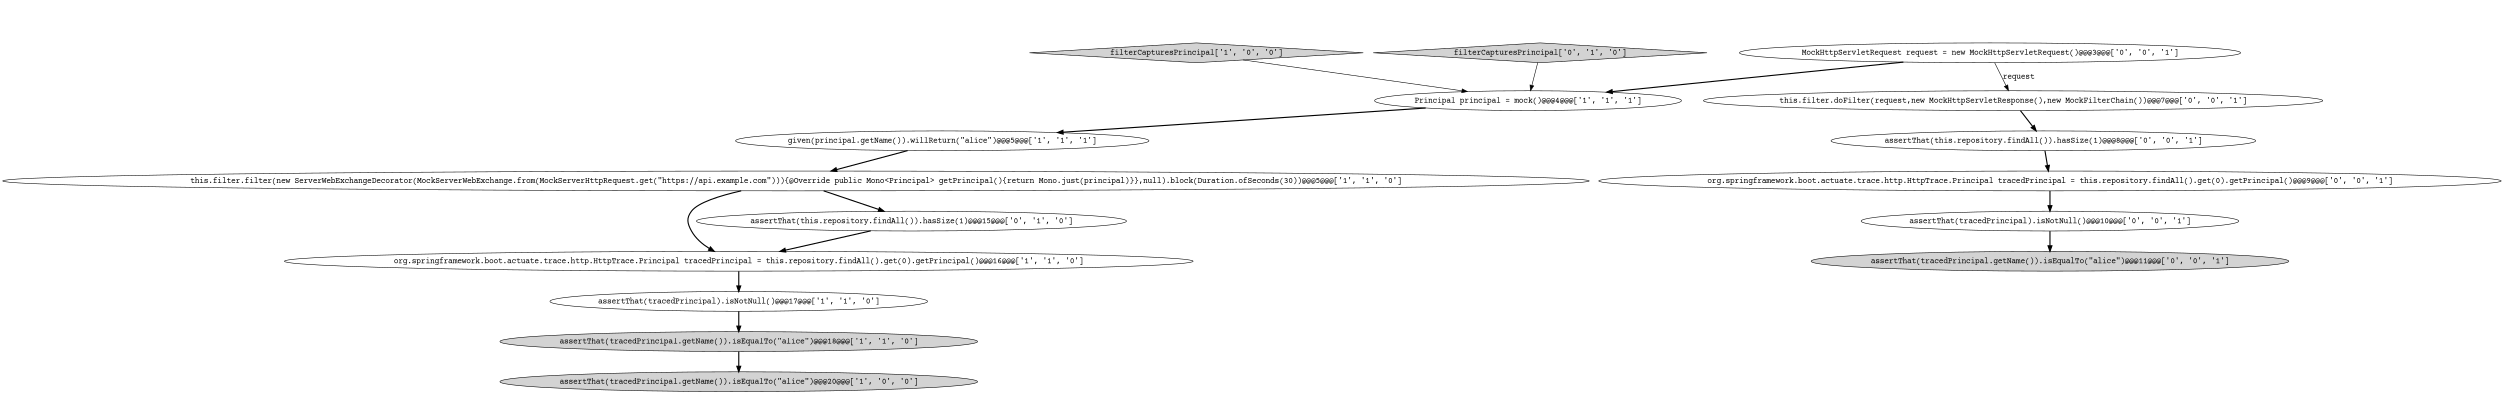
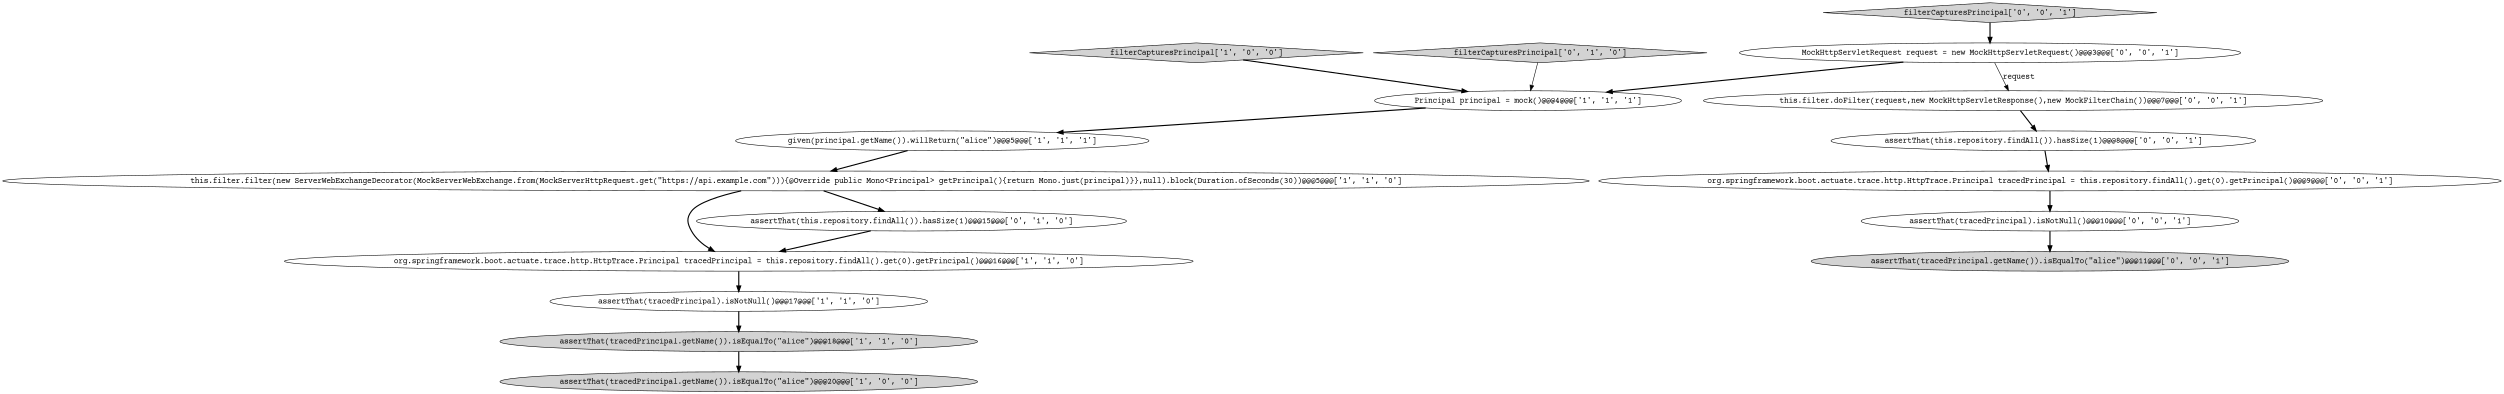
node "filterCapturesPrincipal['0', '0', '1']": added
edge "filterCapturesPrincipal['1', '0', '0']" -> "Principal principal = mock()@@@4@@@['1', '1', '1']": style solid -> bold
